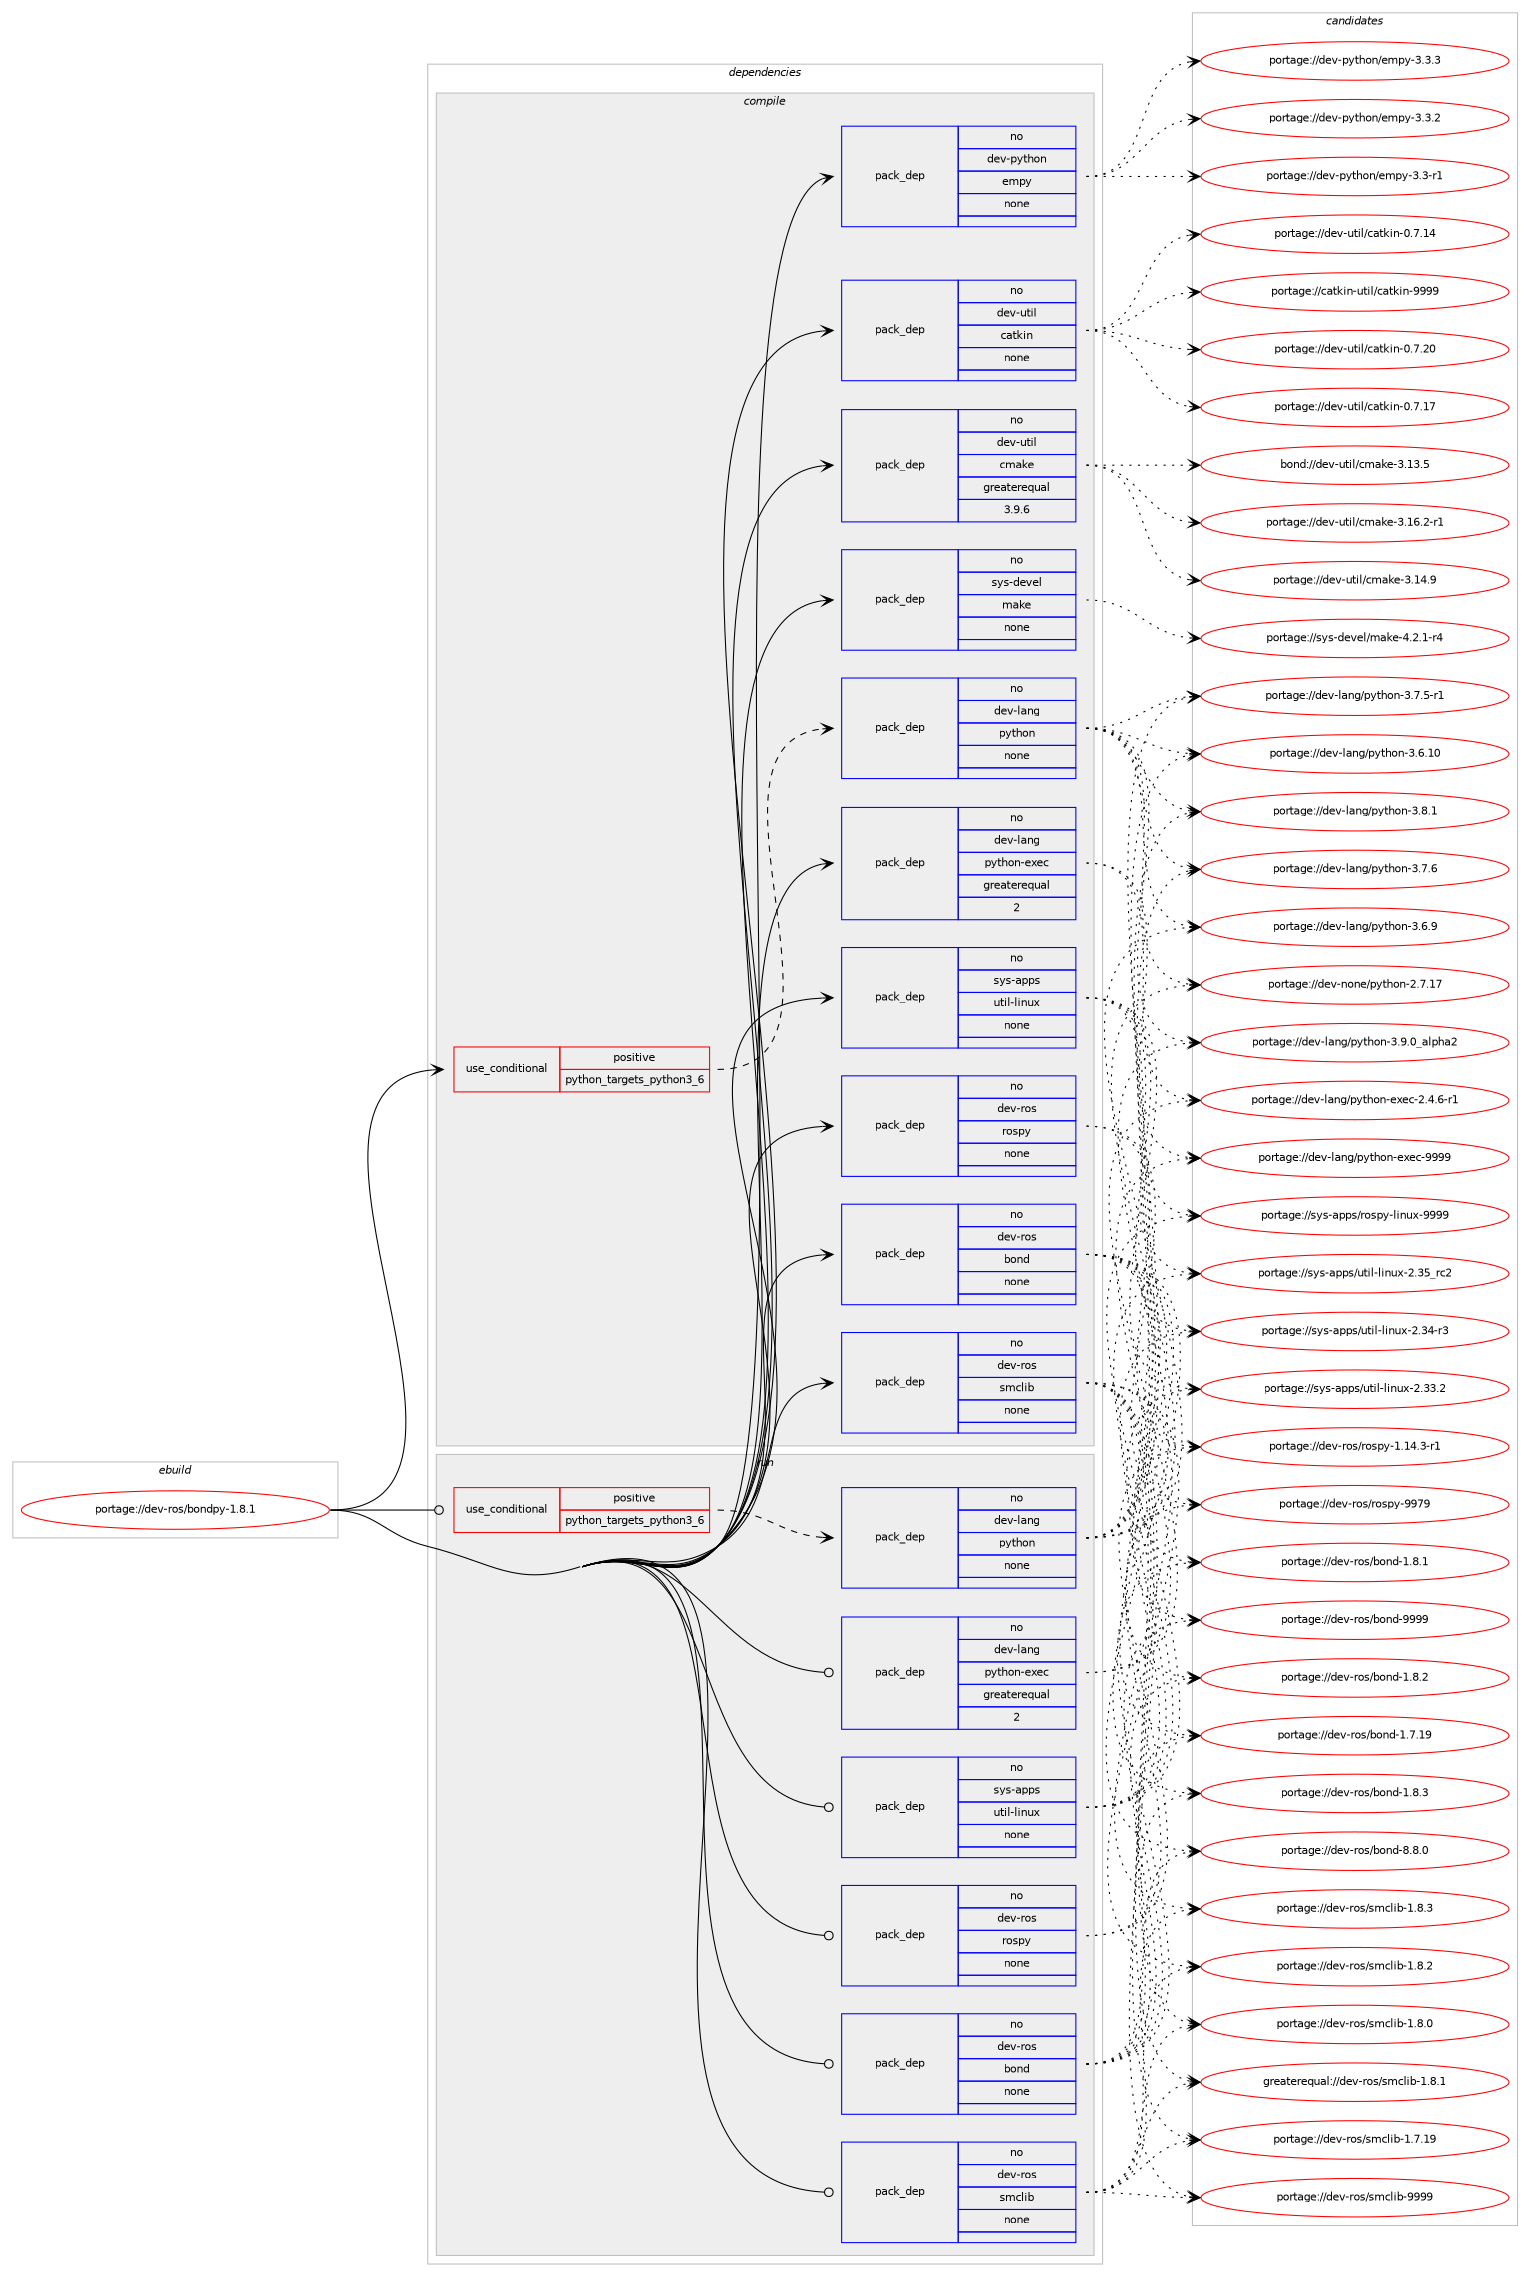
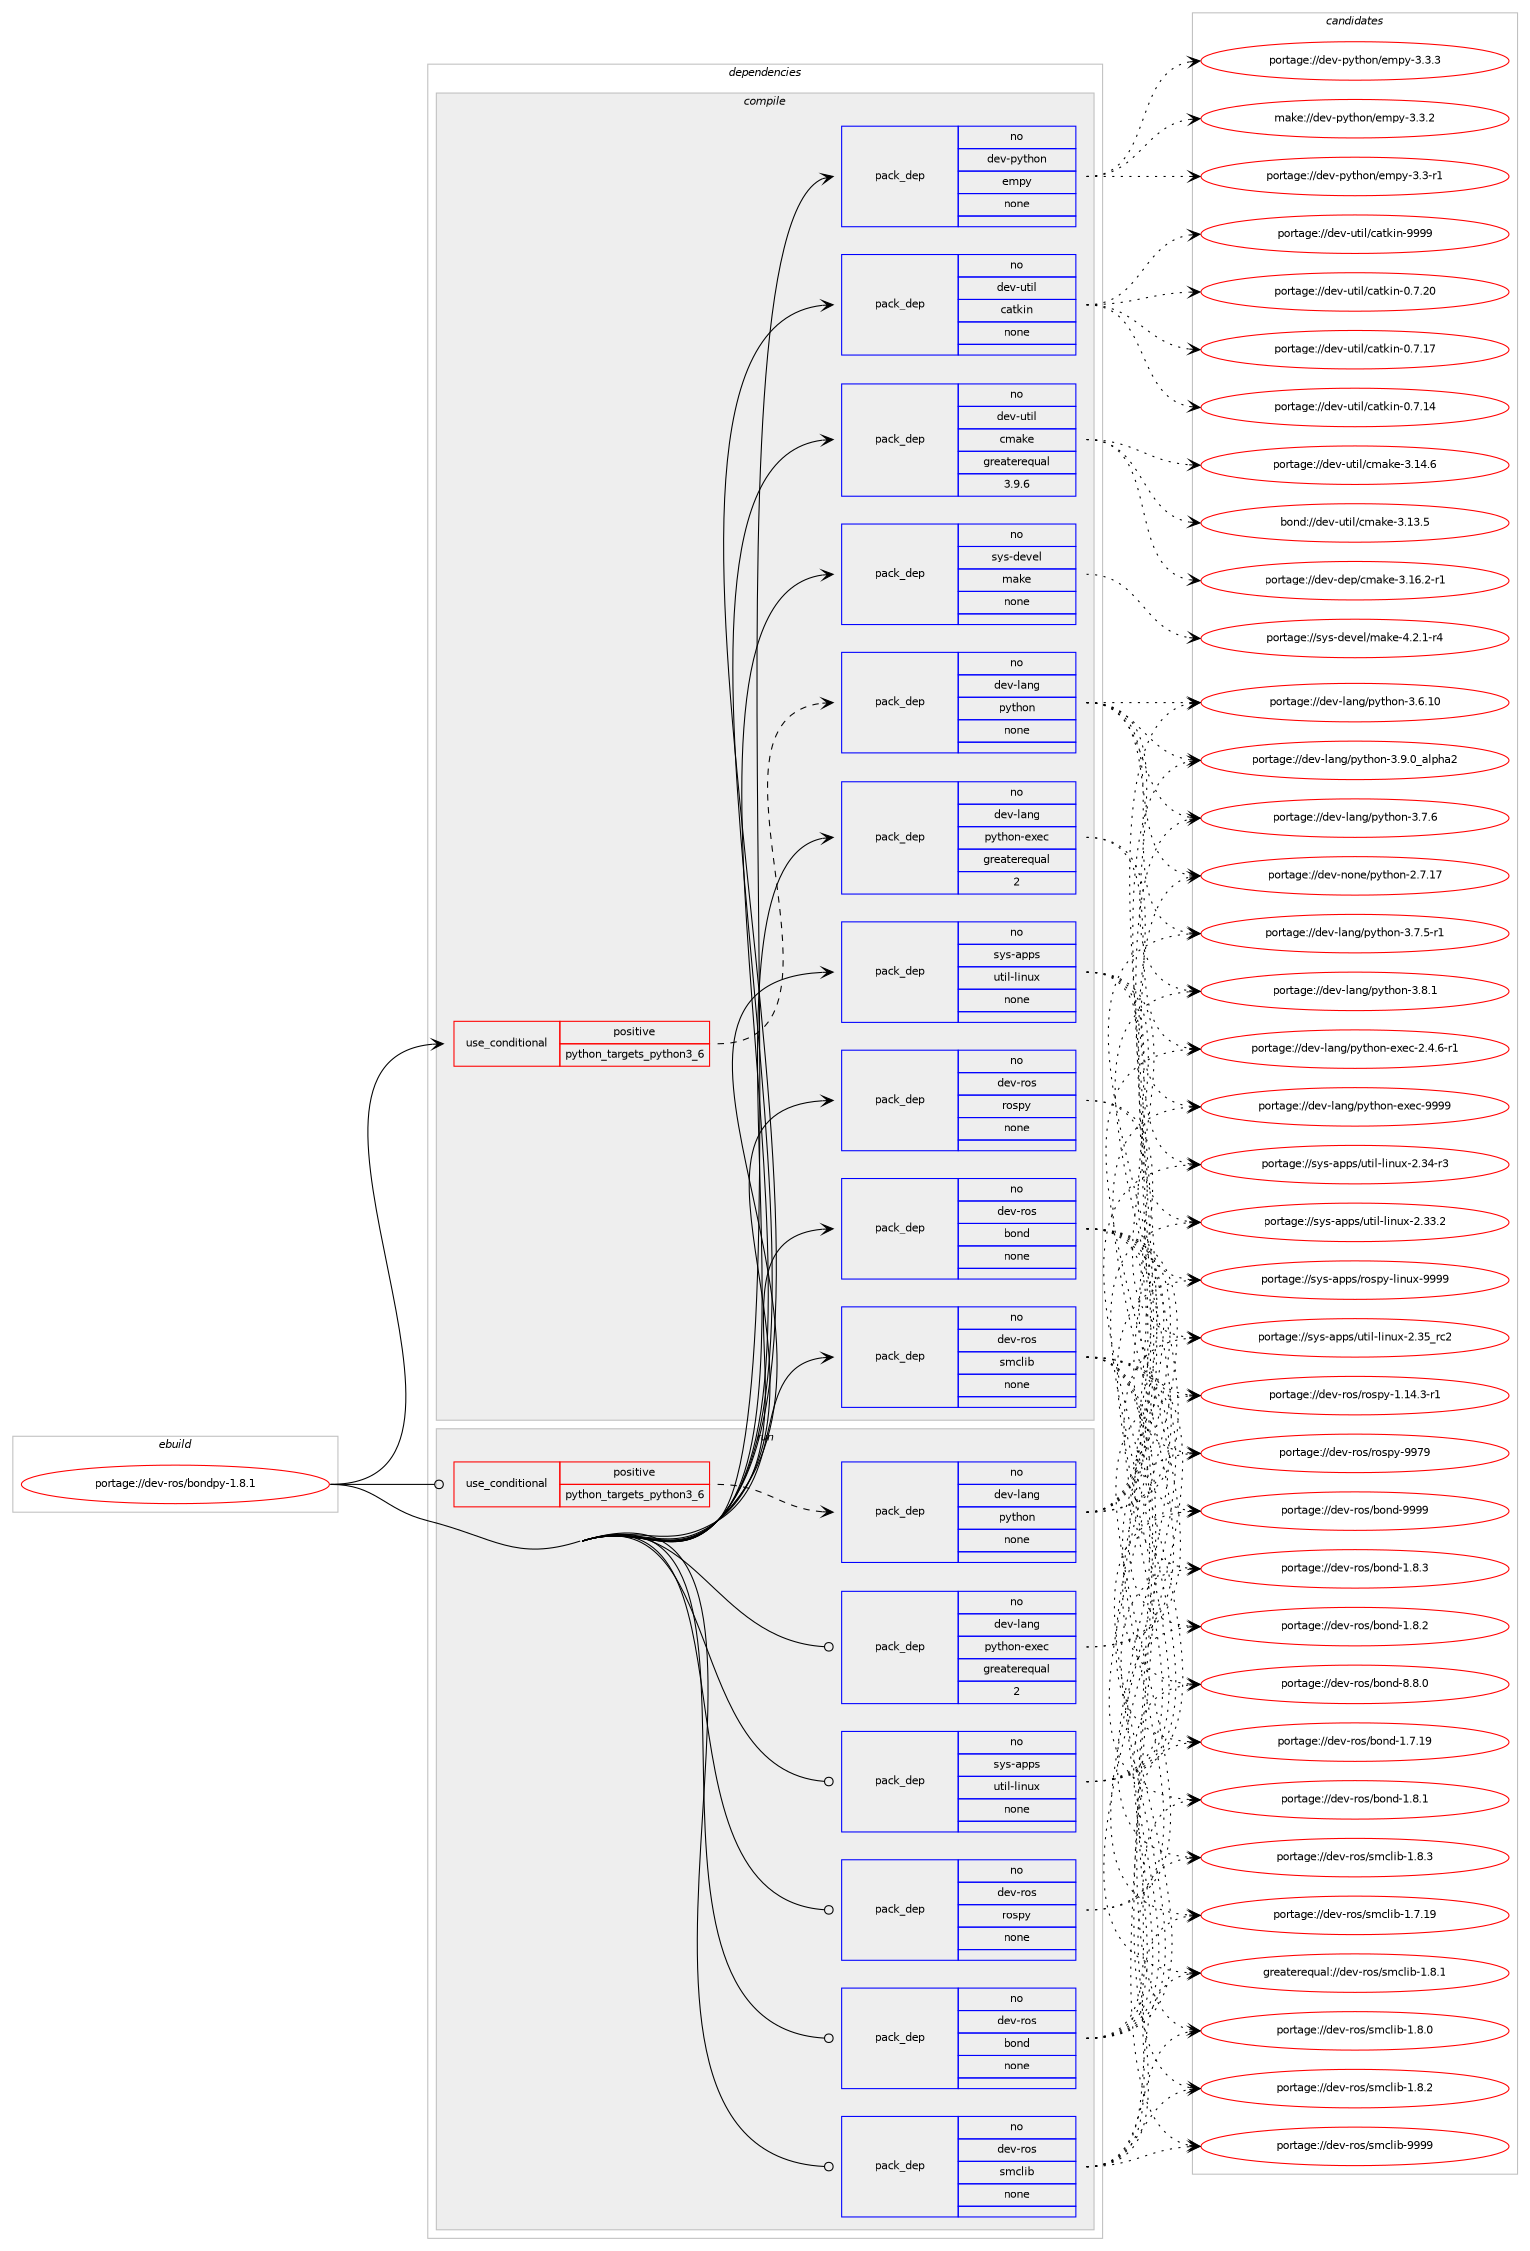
node "portage://dev-python/empy-3.3.2": label "portage://dev-python/empy-3.3.2" -> "make://dev-python/empy-3.3.2"
node "portage://catkin-util/catkin-9999": label "portage://catkin-util/catkin-9999" -> "portage://dev-util/catkin-9999"
node "portage://dev-util/cmake-3.16.2-r1": label "portage://dev-util/cmake-3.16.2-r1" -> "portage://dev-dep/cmake-3.16.2-r1"
node "portage://dev-util/cmake-3.14.9": label "portage://dev-util/cmake-3.14.9" -> "portage://dev-util/cmake-3.14.6"
node "portage://dev-lang/python-3.6.9": removed
